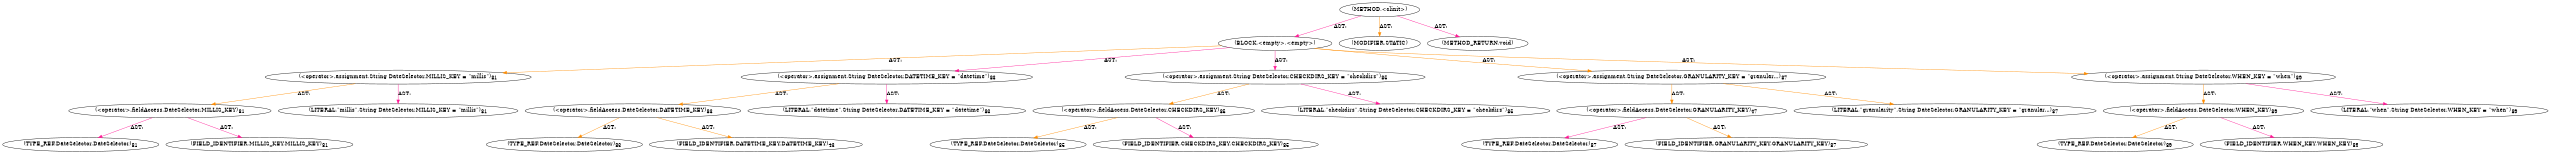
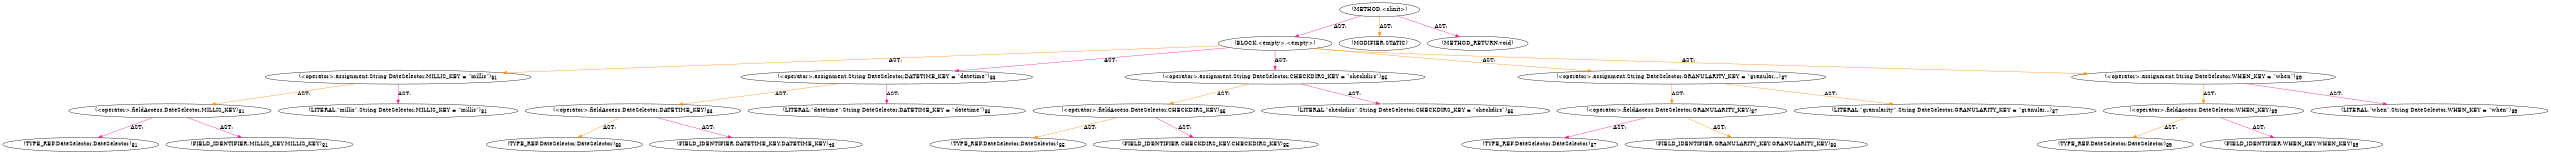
node "(<operator>.fieldAccess,DateSelector.GRANULARITY_KEY)": text "47" -> "87"
edge "(<operator>.fieldAccess,DateSelector.DATETIME_KEY)" -> "(FIELD_IDENTIFIER,DATETIME_KEY,DATETIME_KEY)": color darkorange -> deeppink
node "(FIELD_IDENTIFIER,GRANULARITY_KEY,GRANULARITY_KEY)": text "87" -> "83"
